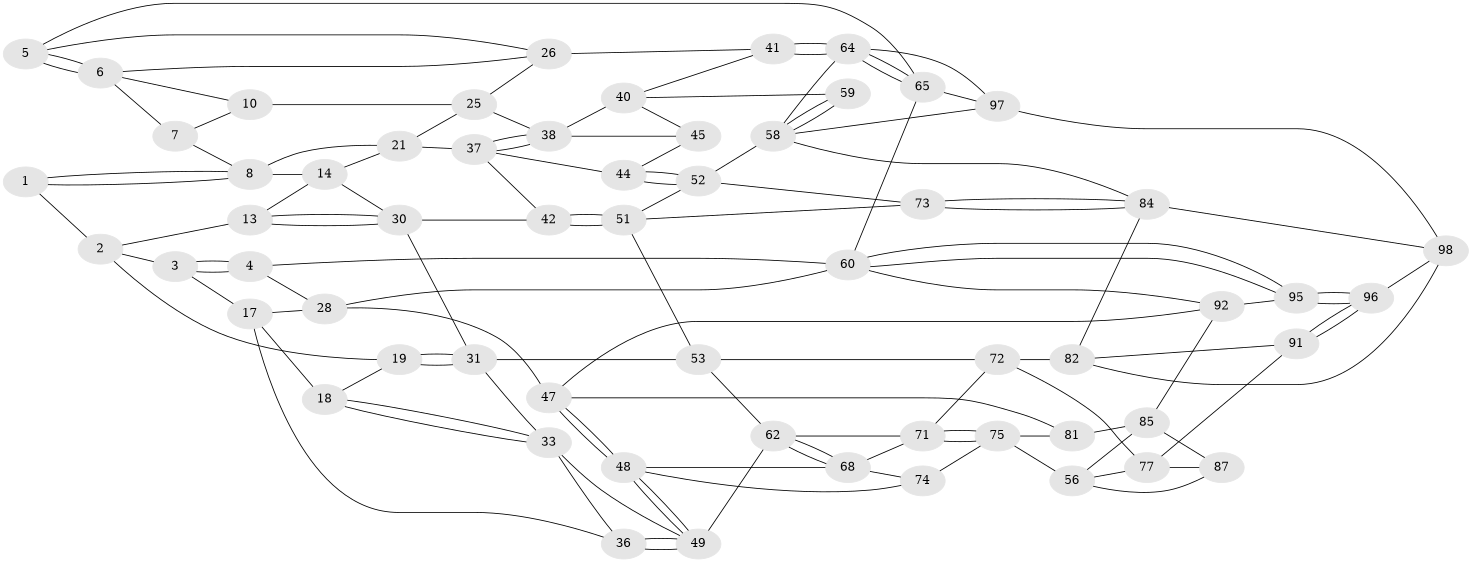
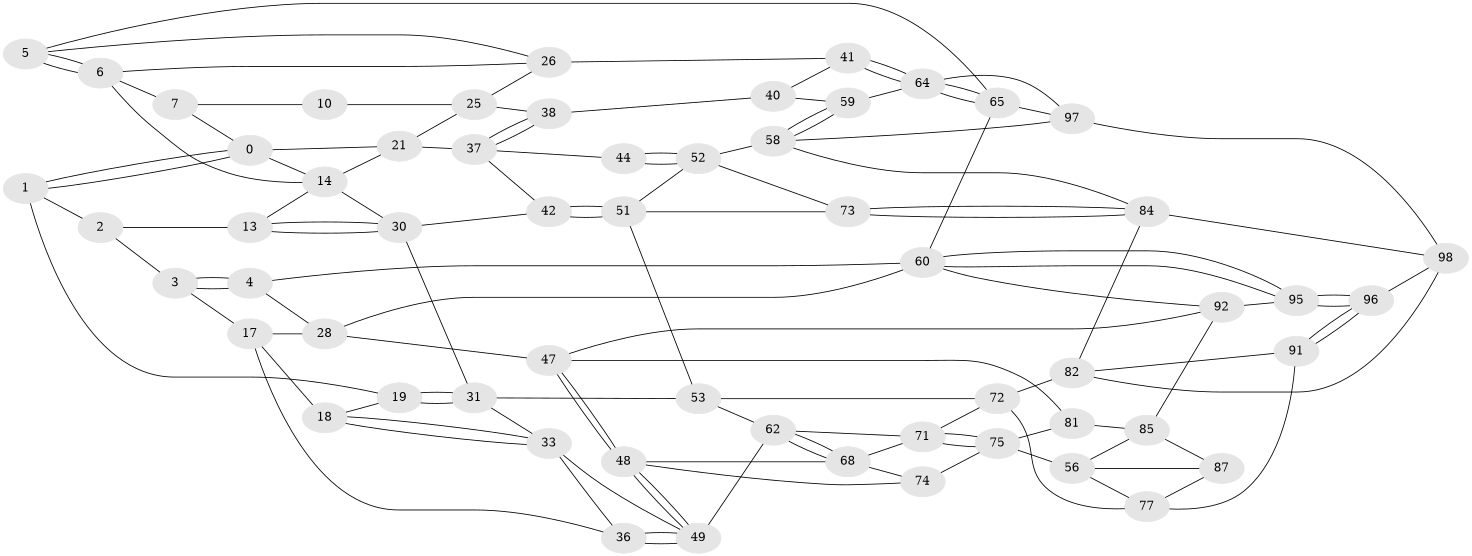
edge "64" -- "58": now "64" -- "59"
edge "6" -- "10": now "6" -- "14"
node "45": removed
node "8": label "8" -> "0"
edge "2" -- "19": now "1" -- "19"
